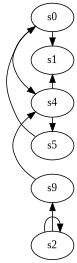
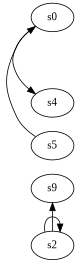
node "s1": removed
edge "s4" -> "s5": removed
edge "s9" -> "s4": removed
